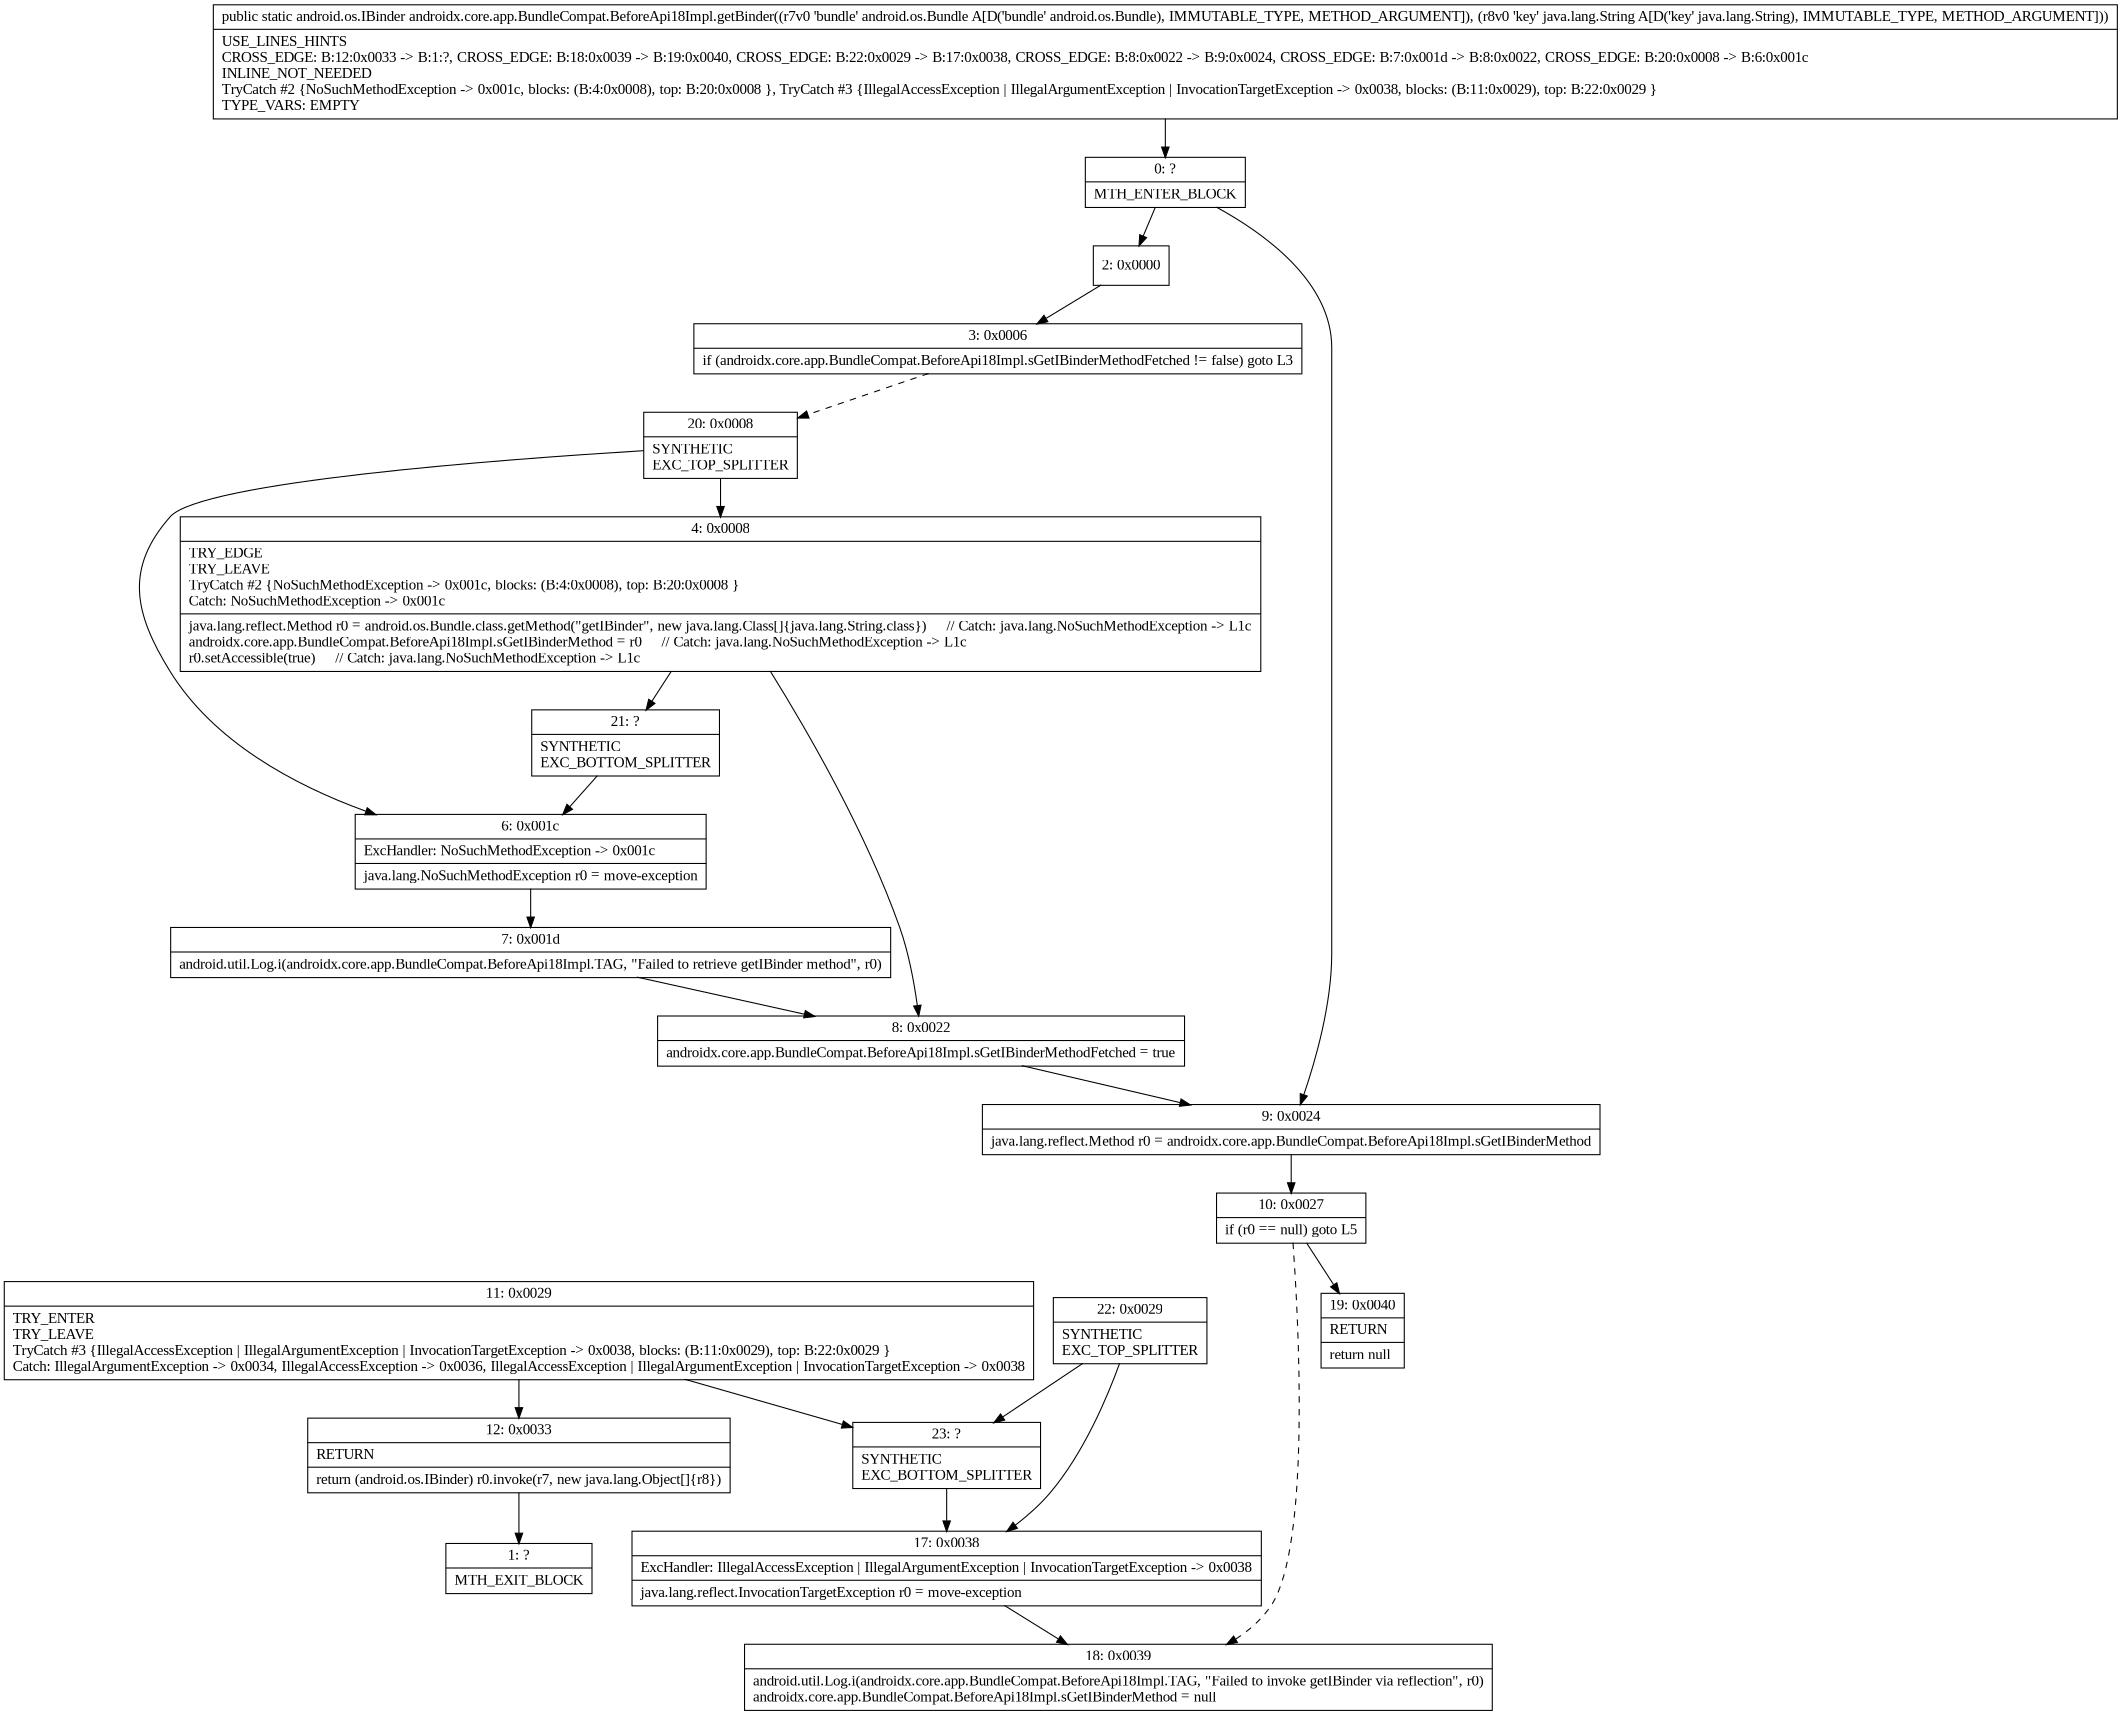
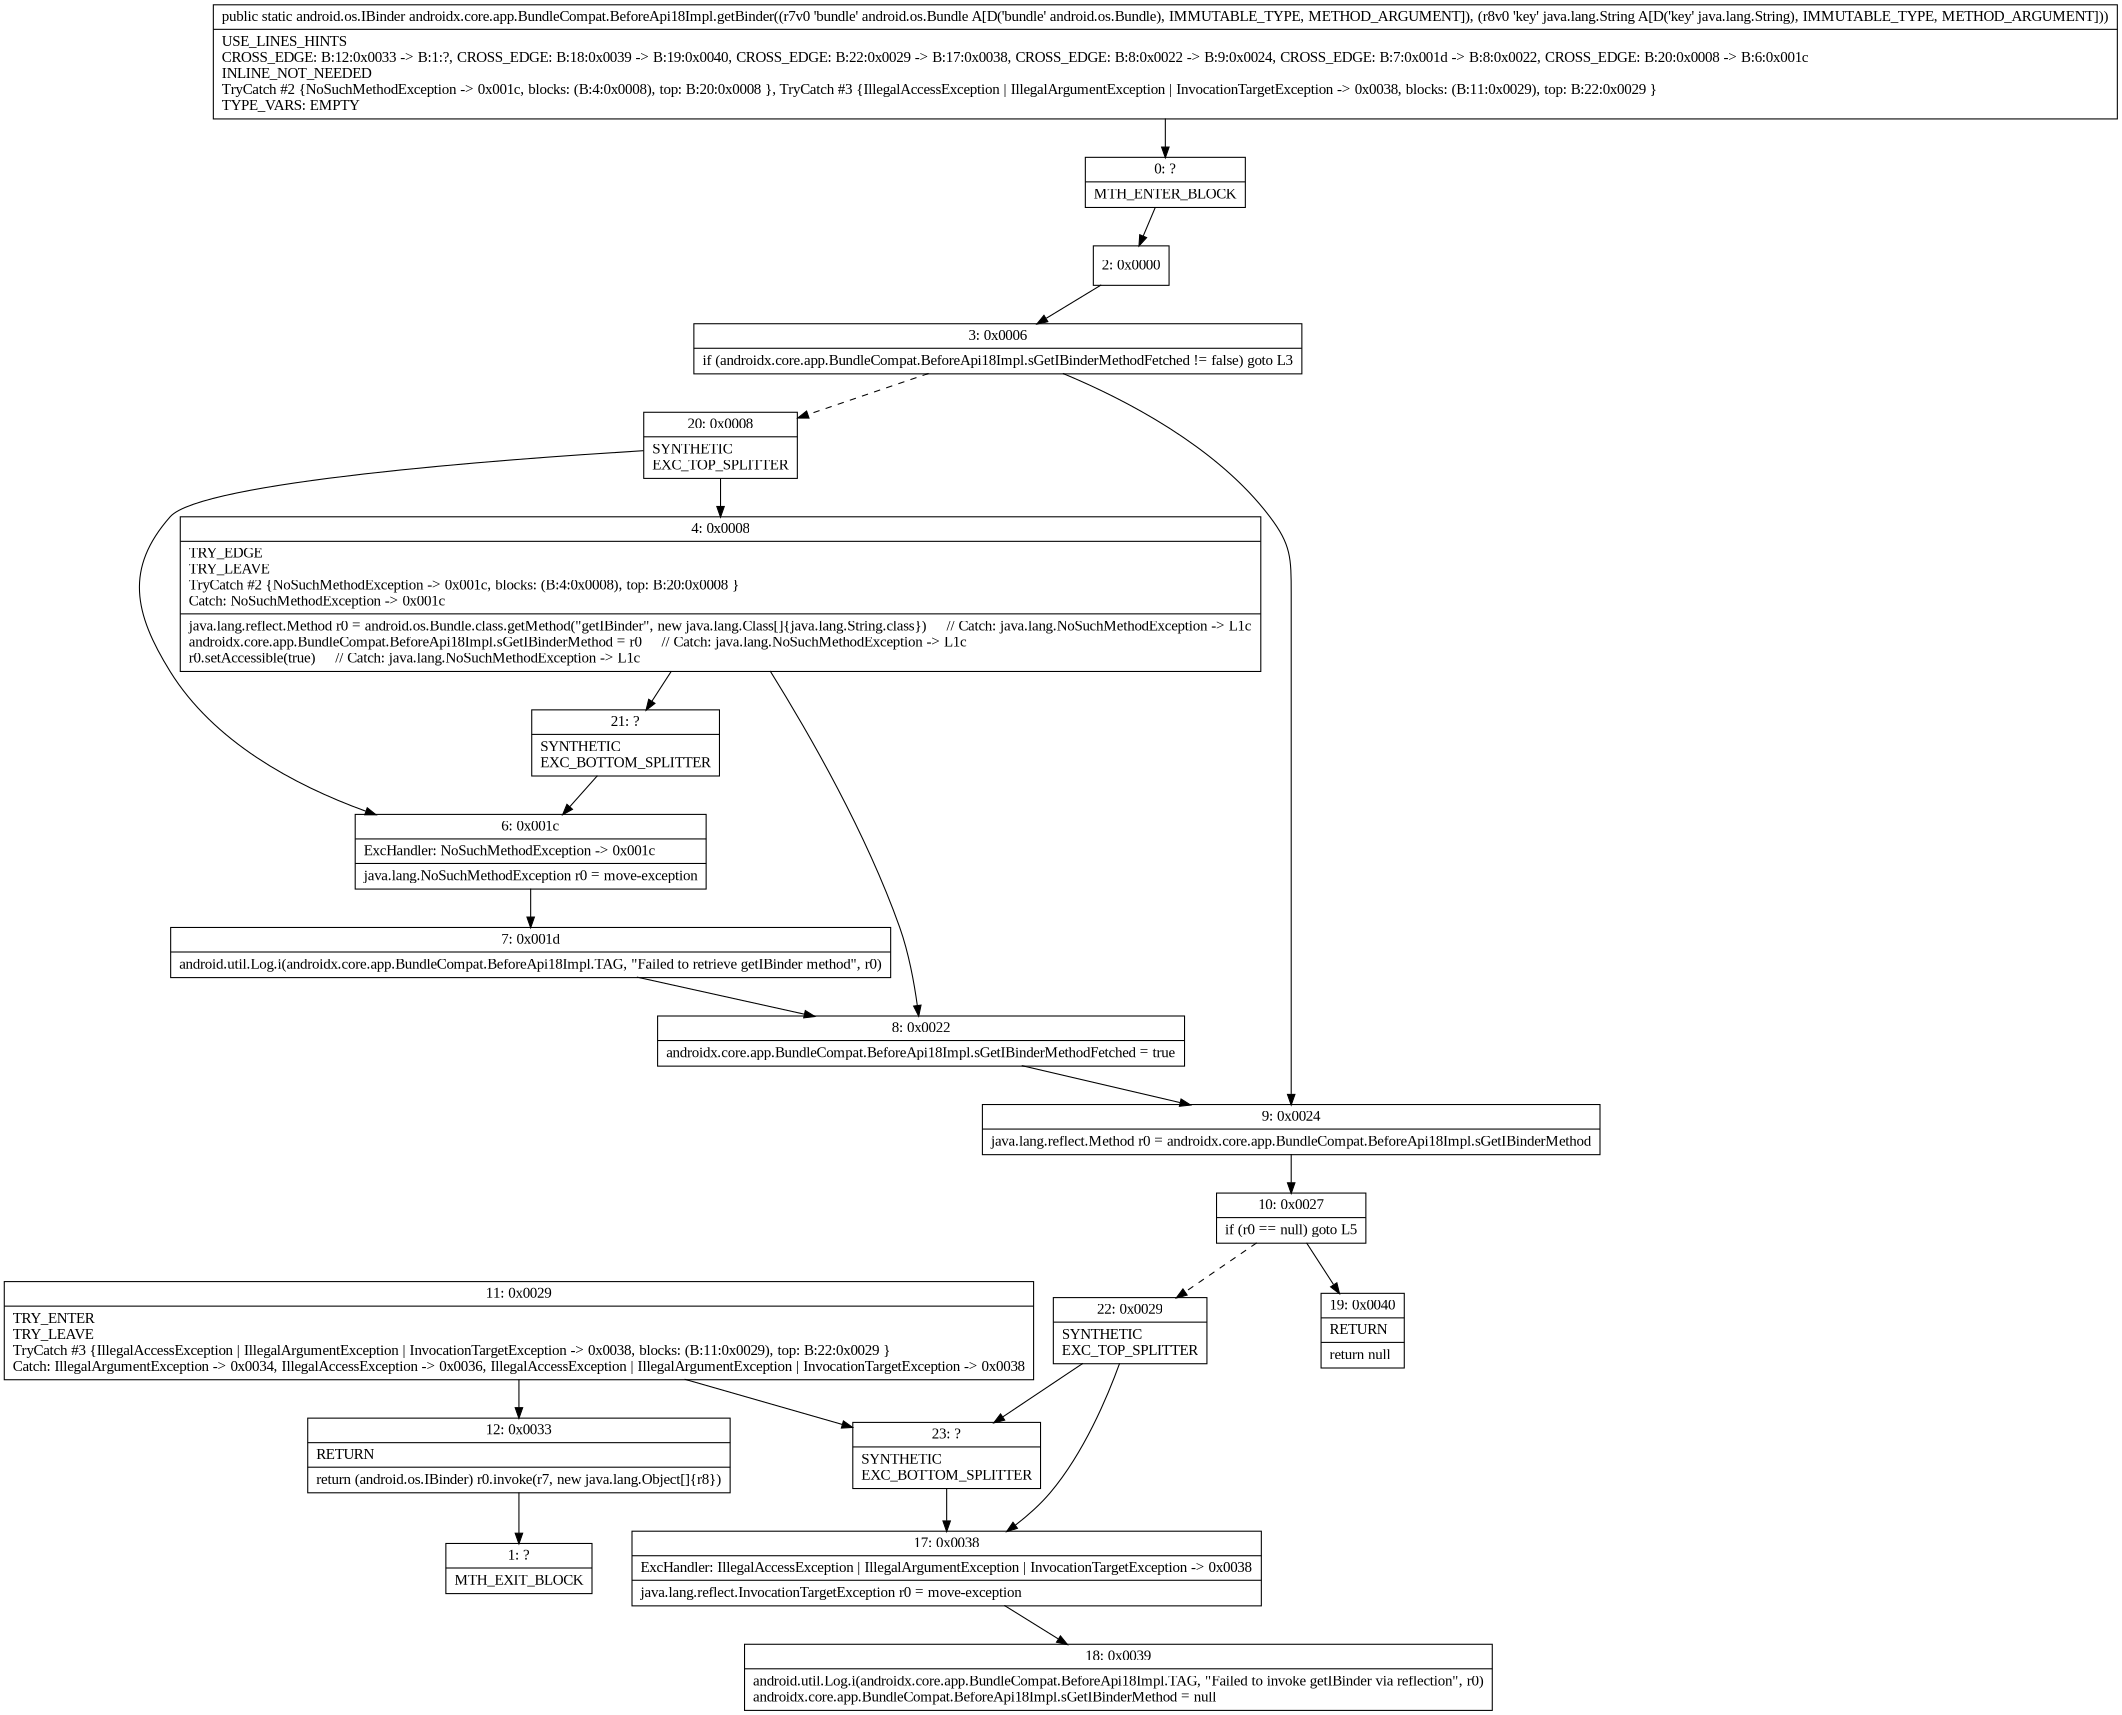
edge "0: ?" -> "9: 0x0024": now "3: 0x0006" -> "9: 0x0024"
edge "10: 0x0027" -> "18: 0x0039": now "10: 0x0027" -> "22: 0x0029"
